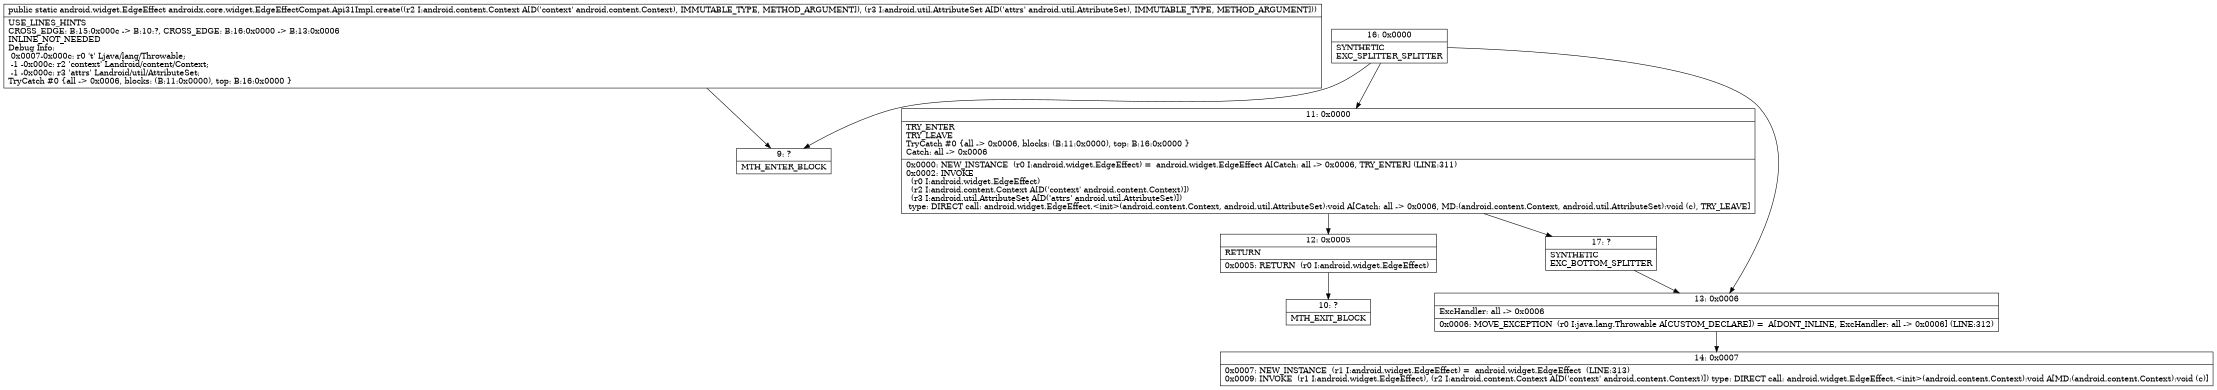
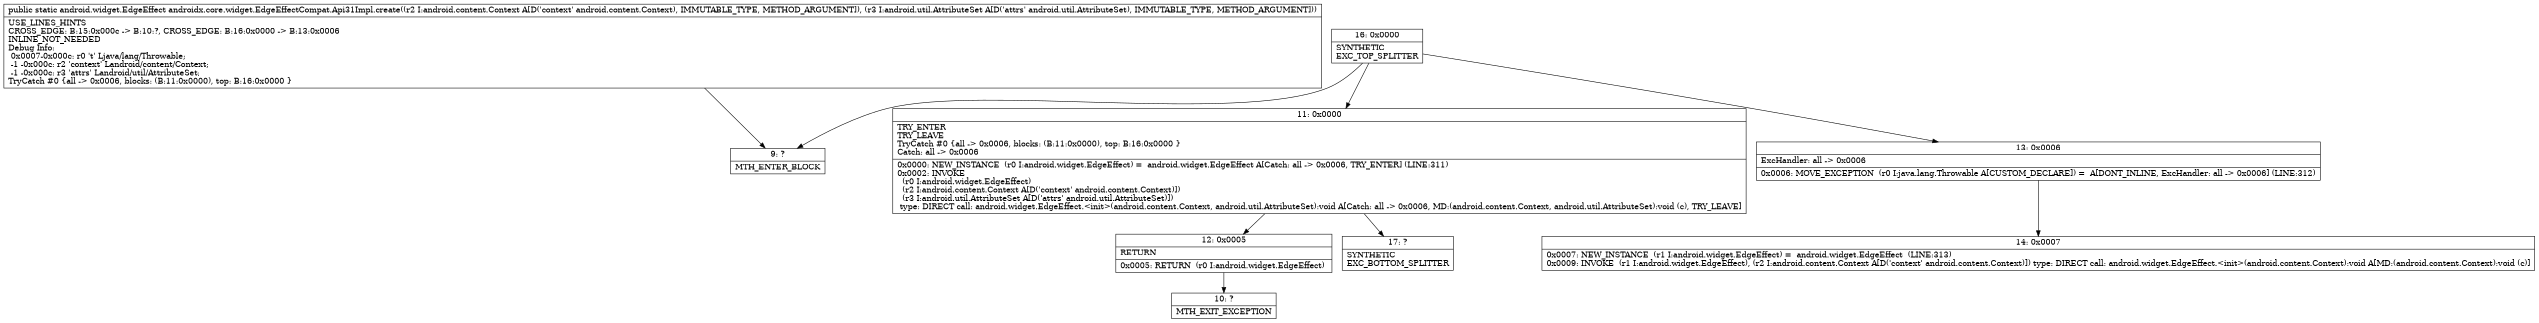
node "16: 0x0000": text "EXC_SPLITTER_SPLITTER" -> "EXC_TOP_SPLITTER"
edge "17: ?" -> "13: 0x0006": removed
node "10: ?": text "MTH_EXIT_BLOCK" -> "MTH_EXIT_EXCEPTION"
